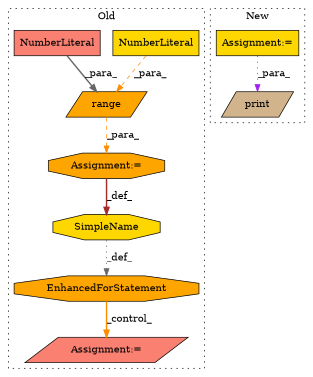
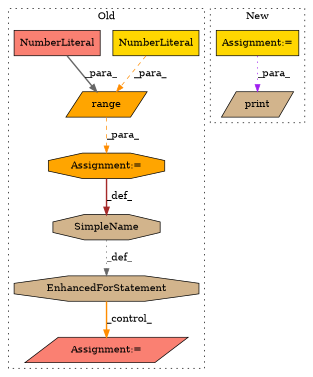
node "SimpleName": fillcolor gold -> tan
node "EnhancedForStatement": fillcolor orange -> tan
